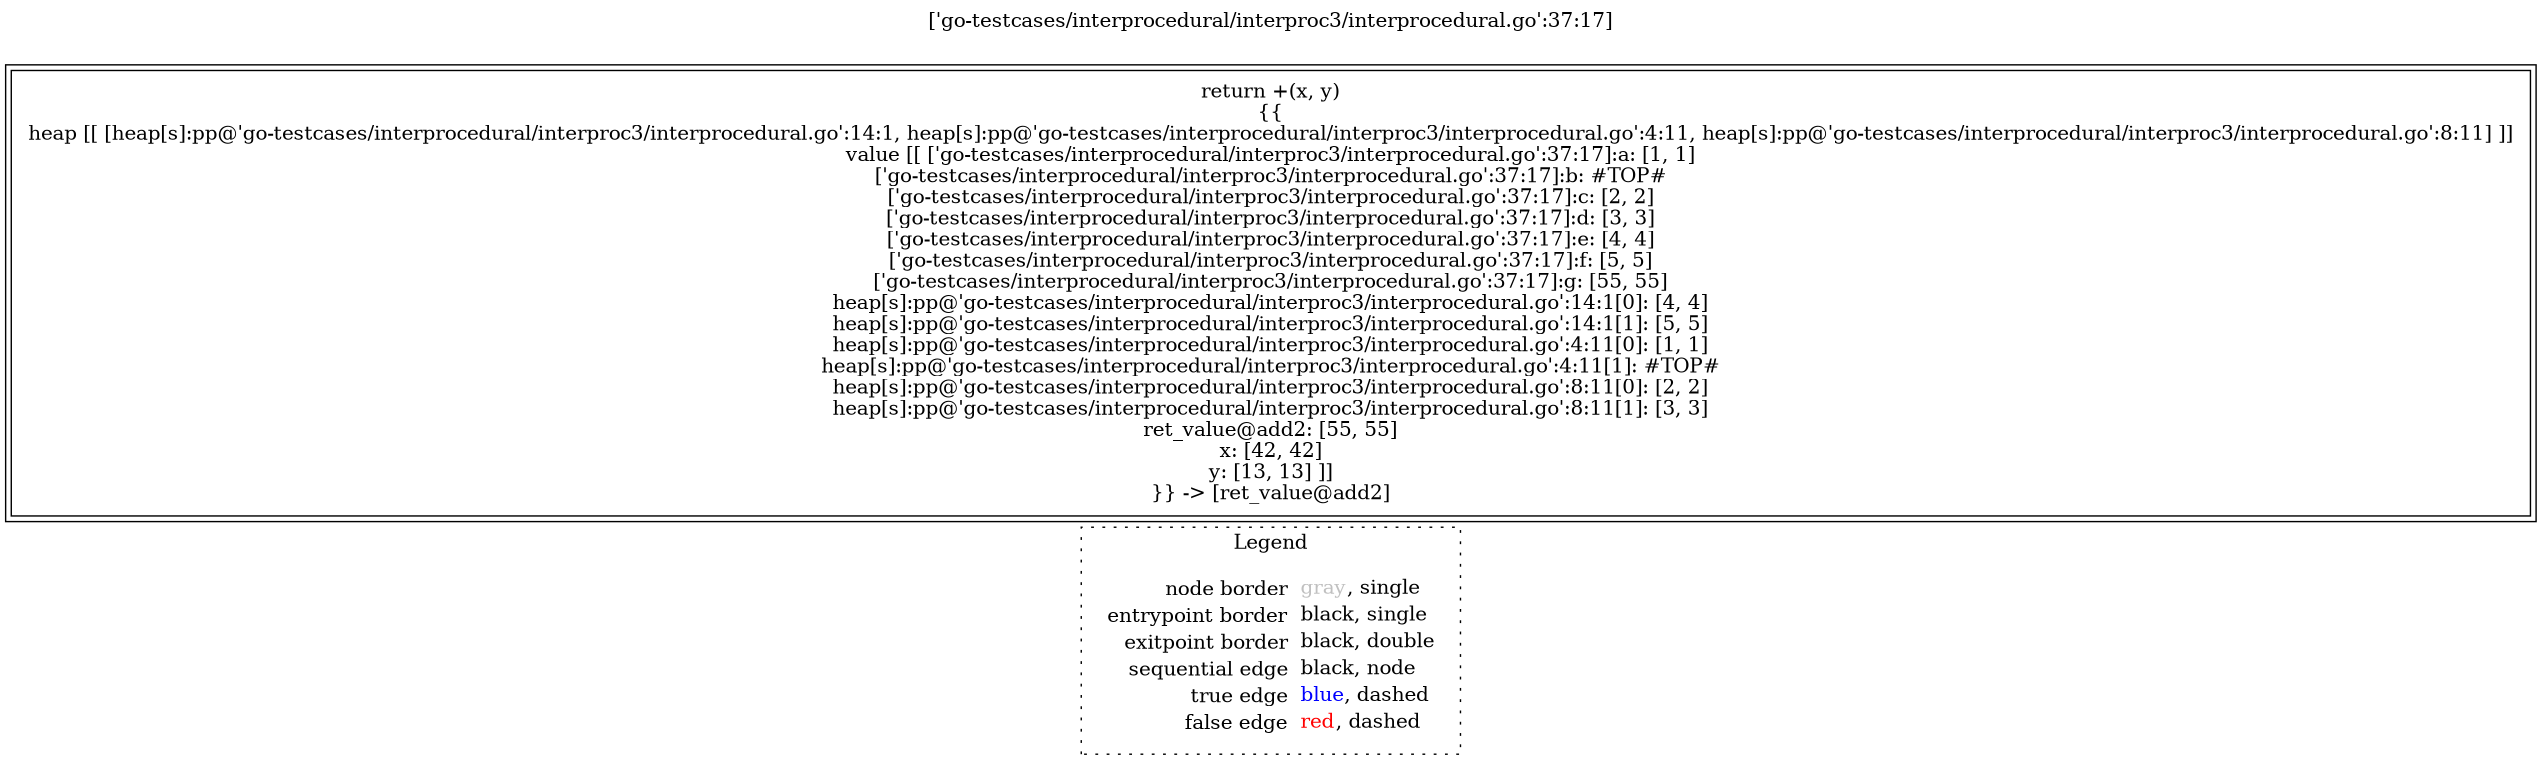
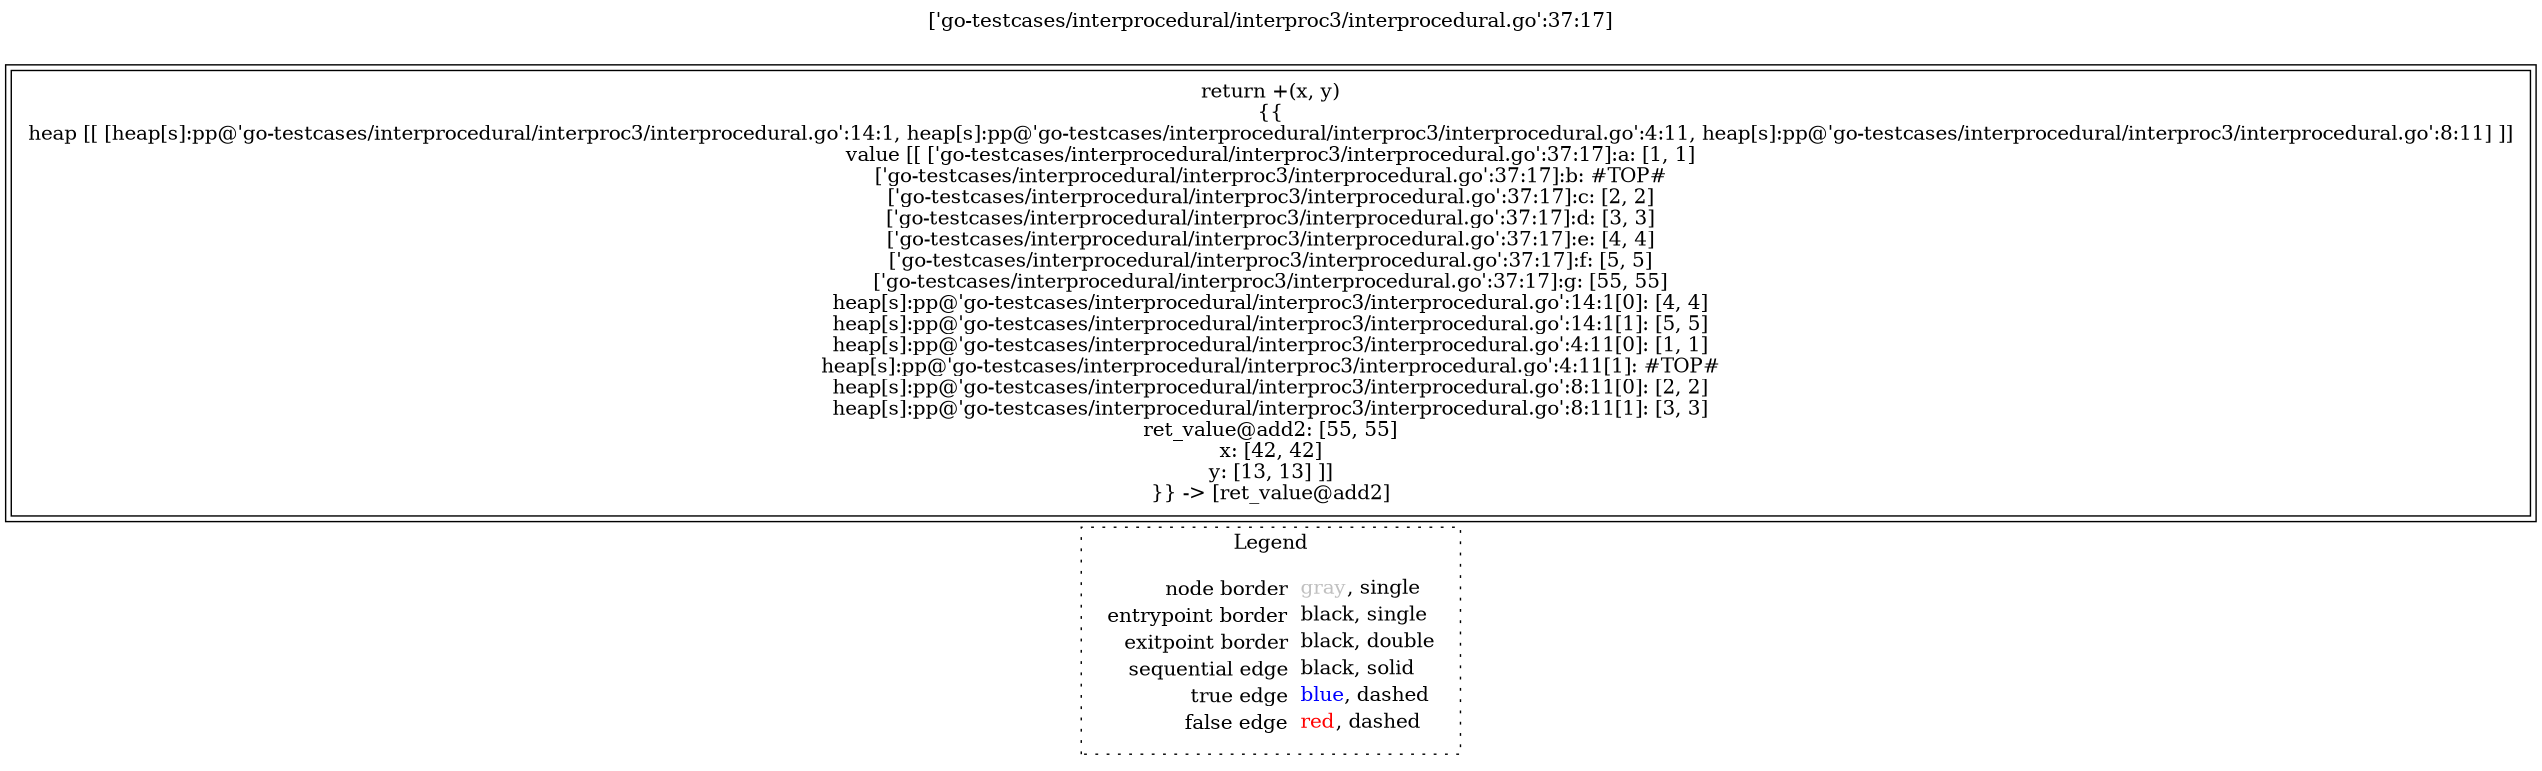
node "node border": text ", node" -> ", solid"
